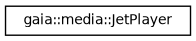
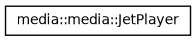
node "gaia::media::JetPlayer": label "gaia::media::JetPlayer" -> "media::media::JetPlayer"
